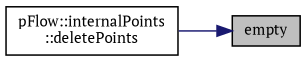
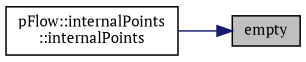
node "pFlow::internalPoints ::deletePoints": label "pFlow::internalPoints ::deletePoints" -> "pFlow::internalPoints ::internalPoints"
